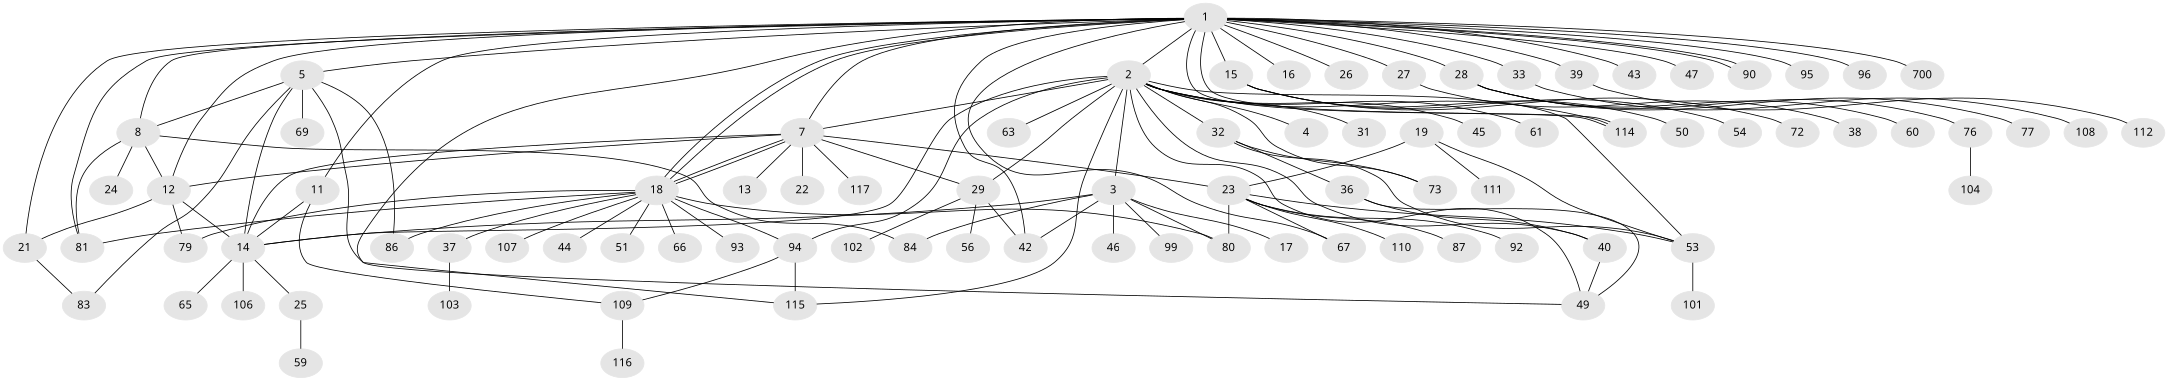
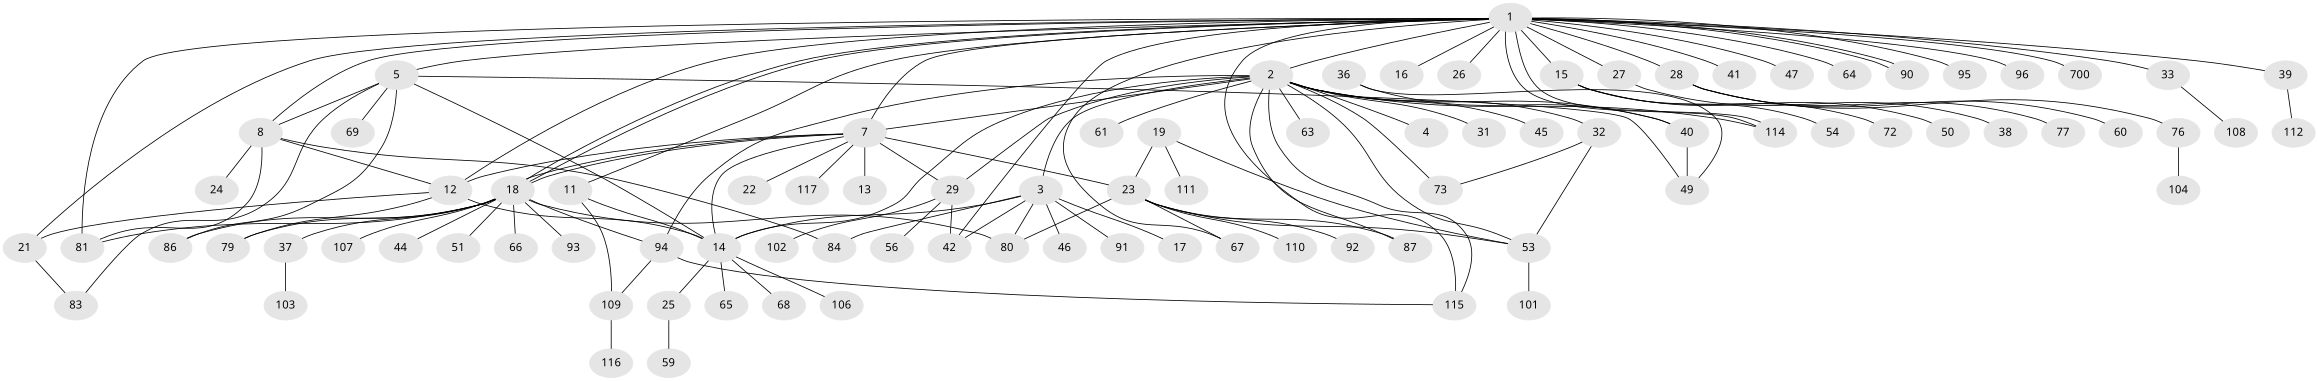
node "43": label "43" -> "41"
node "64": added
edge "32" -- "36": removed
edge "2" -- "49": now "2" -- "87"
node "99": label "99" -> "91"
node "68": added
